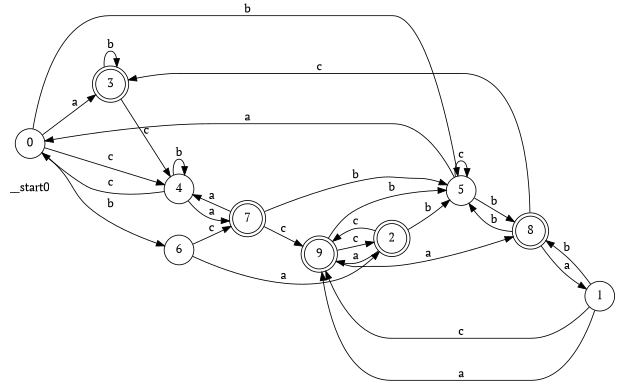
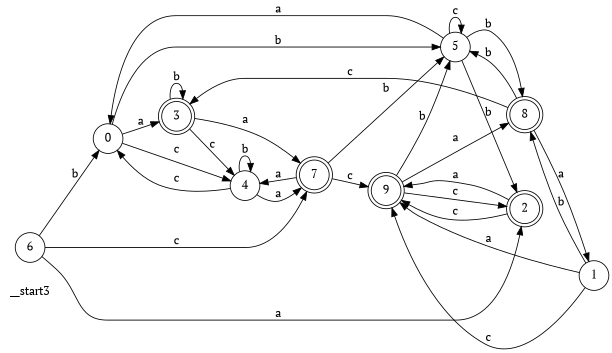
edge "3" -> "7": added, label "a"
node "__start0": label "__start0" -> "__start3"
edge "0" -> "6": reversed
edge "2" -> "5": reversed
